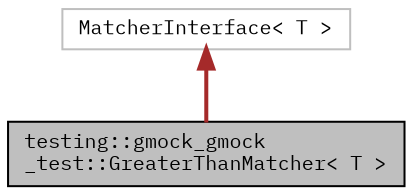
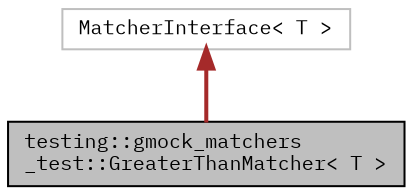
node "testing::gmock_gmock _test::GreaterThanMatcher< T >": label "testing::gmock_gmock _test::GreaterThanMatcher< T >" -> "testing::gmock_matchers _test::GreaterThanMatcher< T >"
